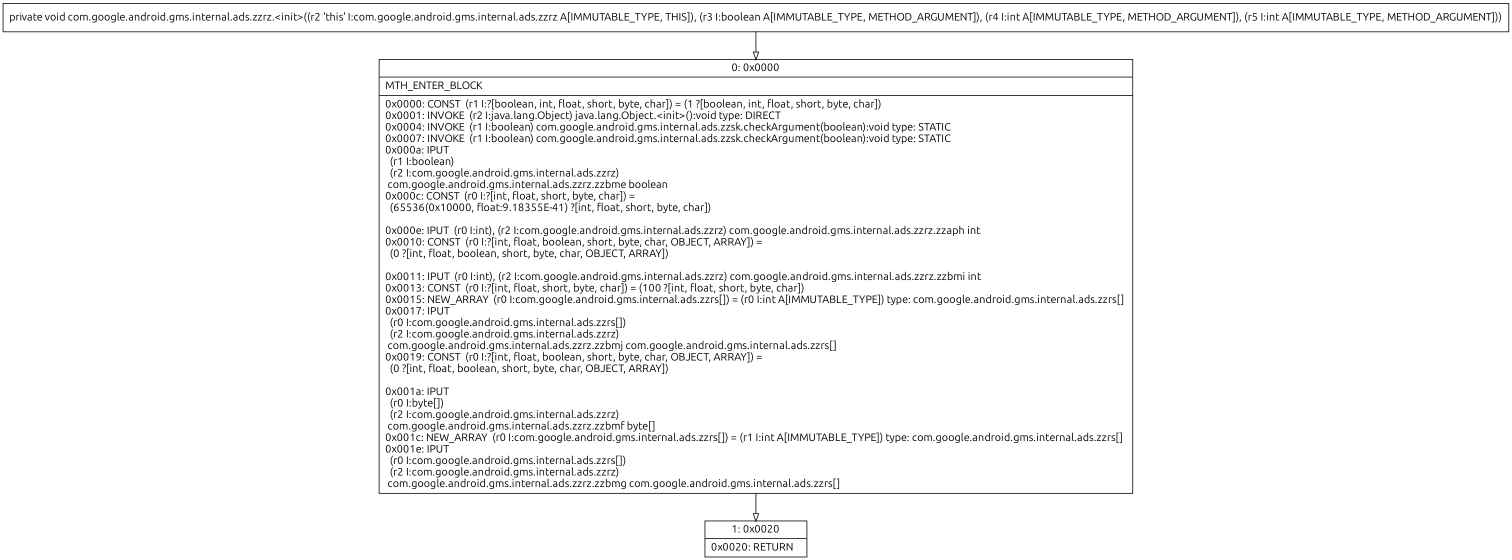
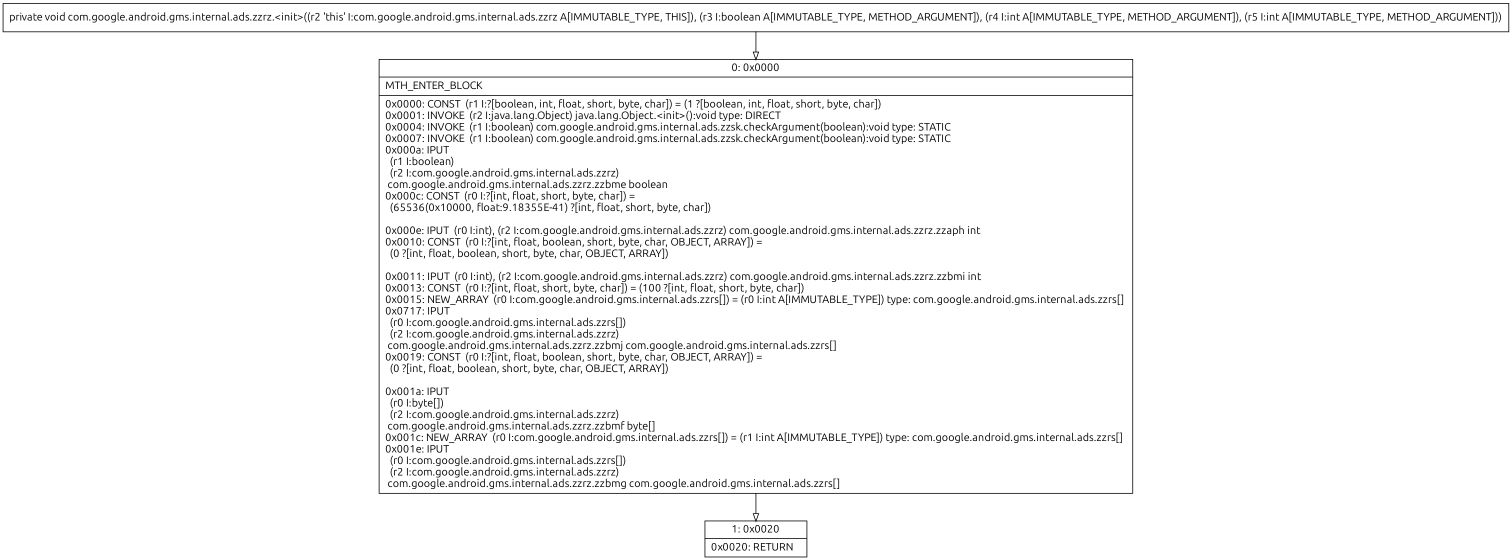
node "0: 0x0000": text "0x0017: IPUT" -> "0x0717: IPUT"
